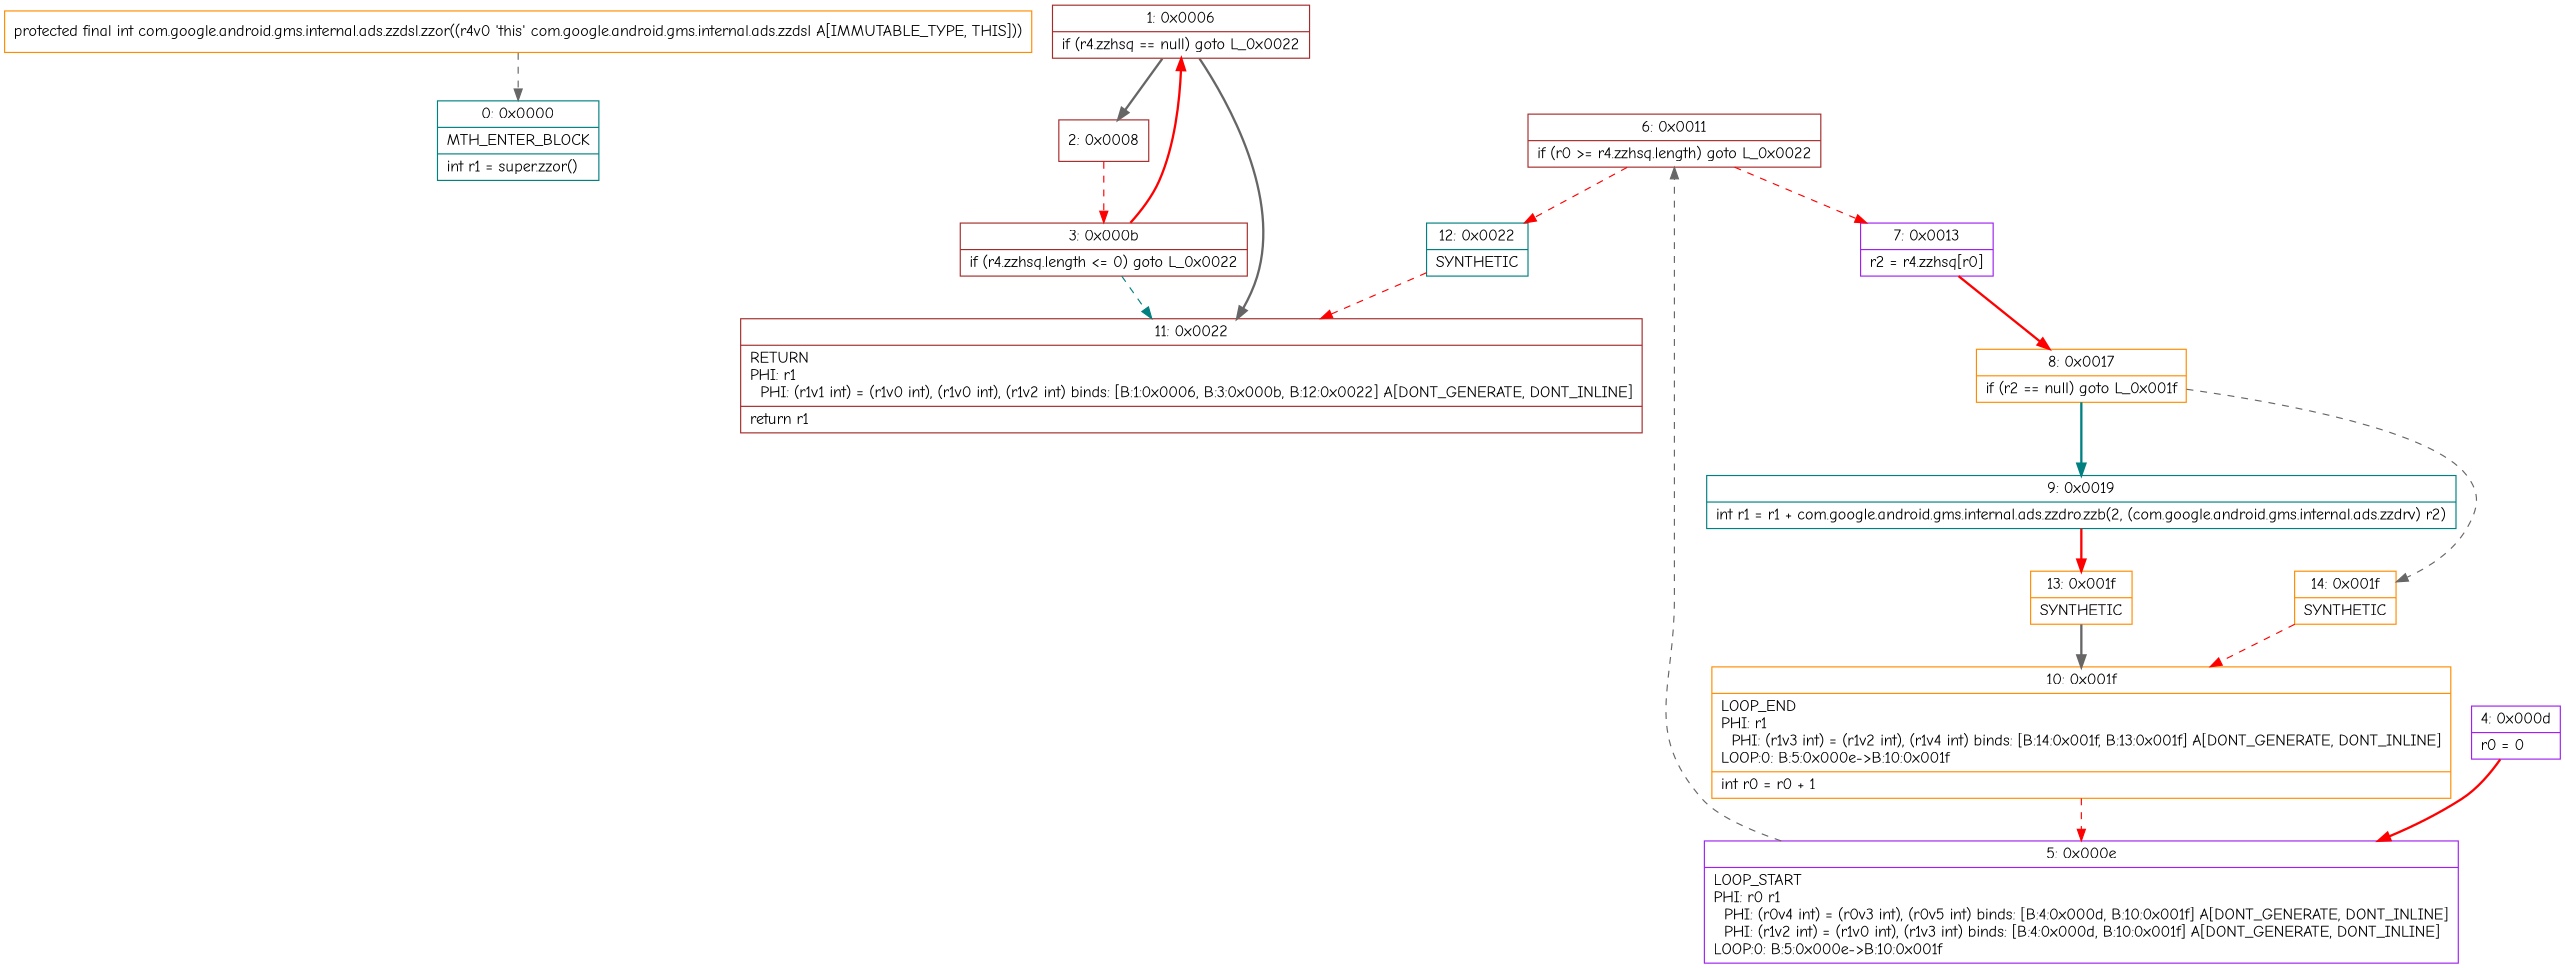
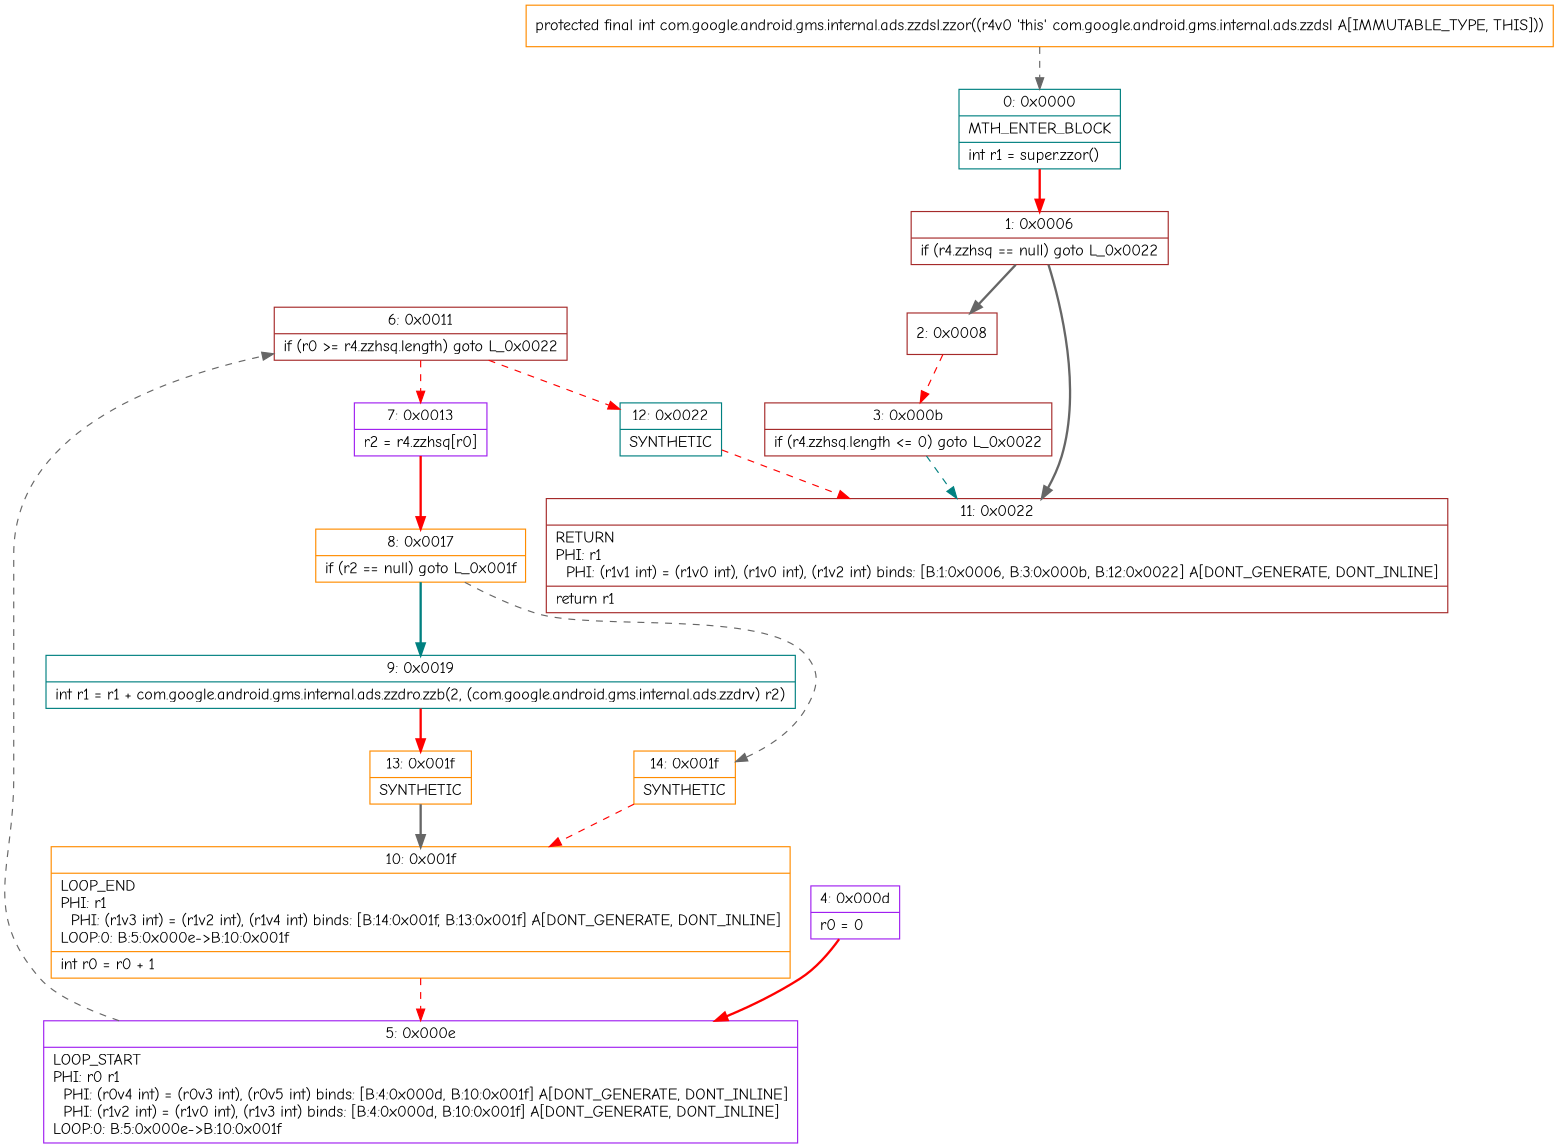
edge "3: 0x000b" -> "1: 0x0006": now "0: 0x0000" -> "1: 0x0006"
